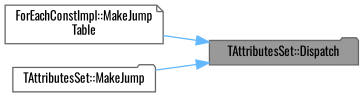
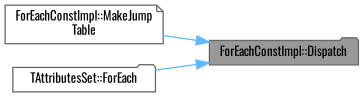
node "TAttributesSet::Dispatch": label "TAttributesSet::Dispatch" -> "ForEachConstImpl::Dispatch"
node "TAttributesSet::MakeJump": label "TAttributesSet::MakeJump" -> "TAttributesSet::ForEach"
